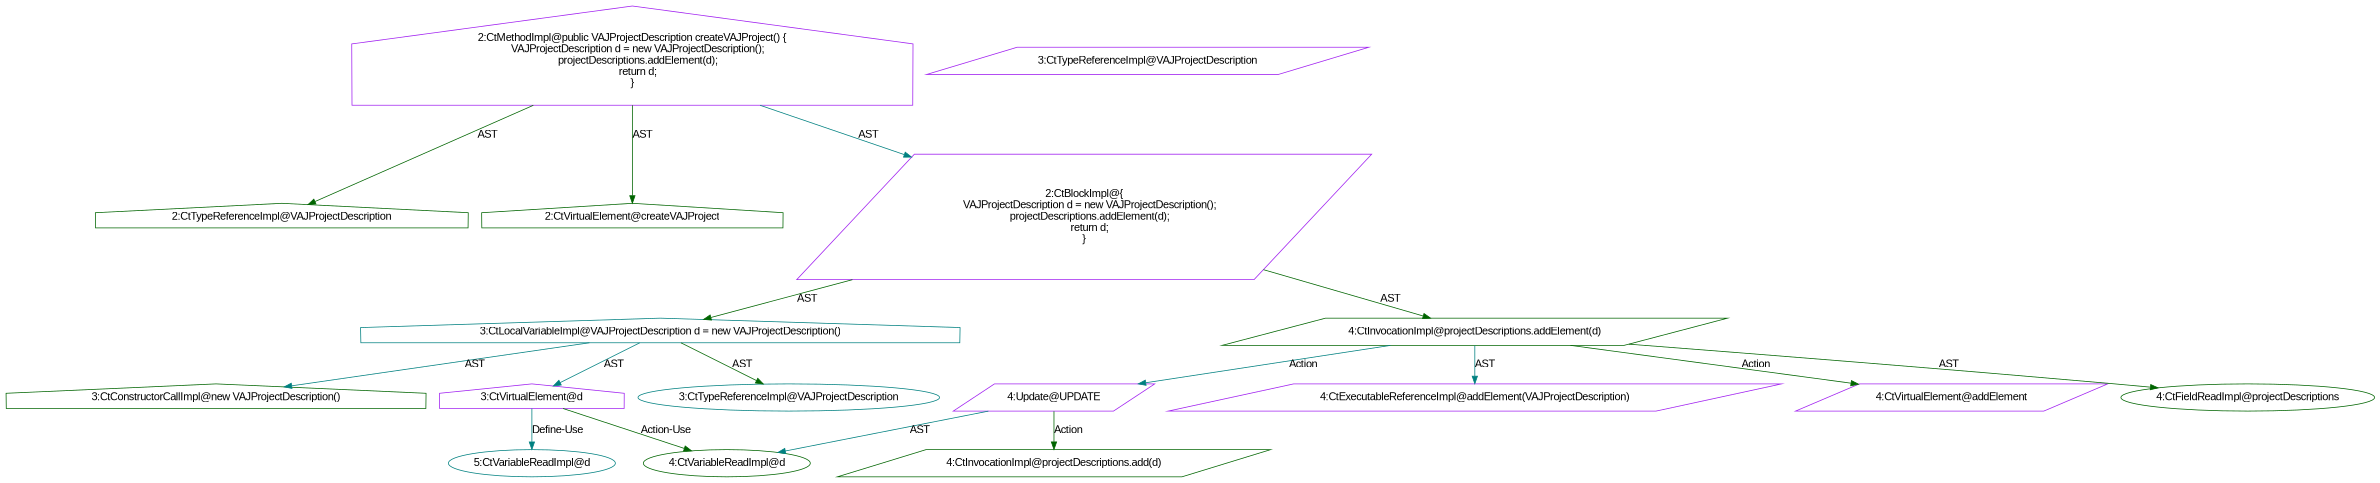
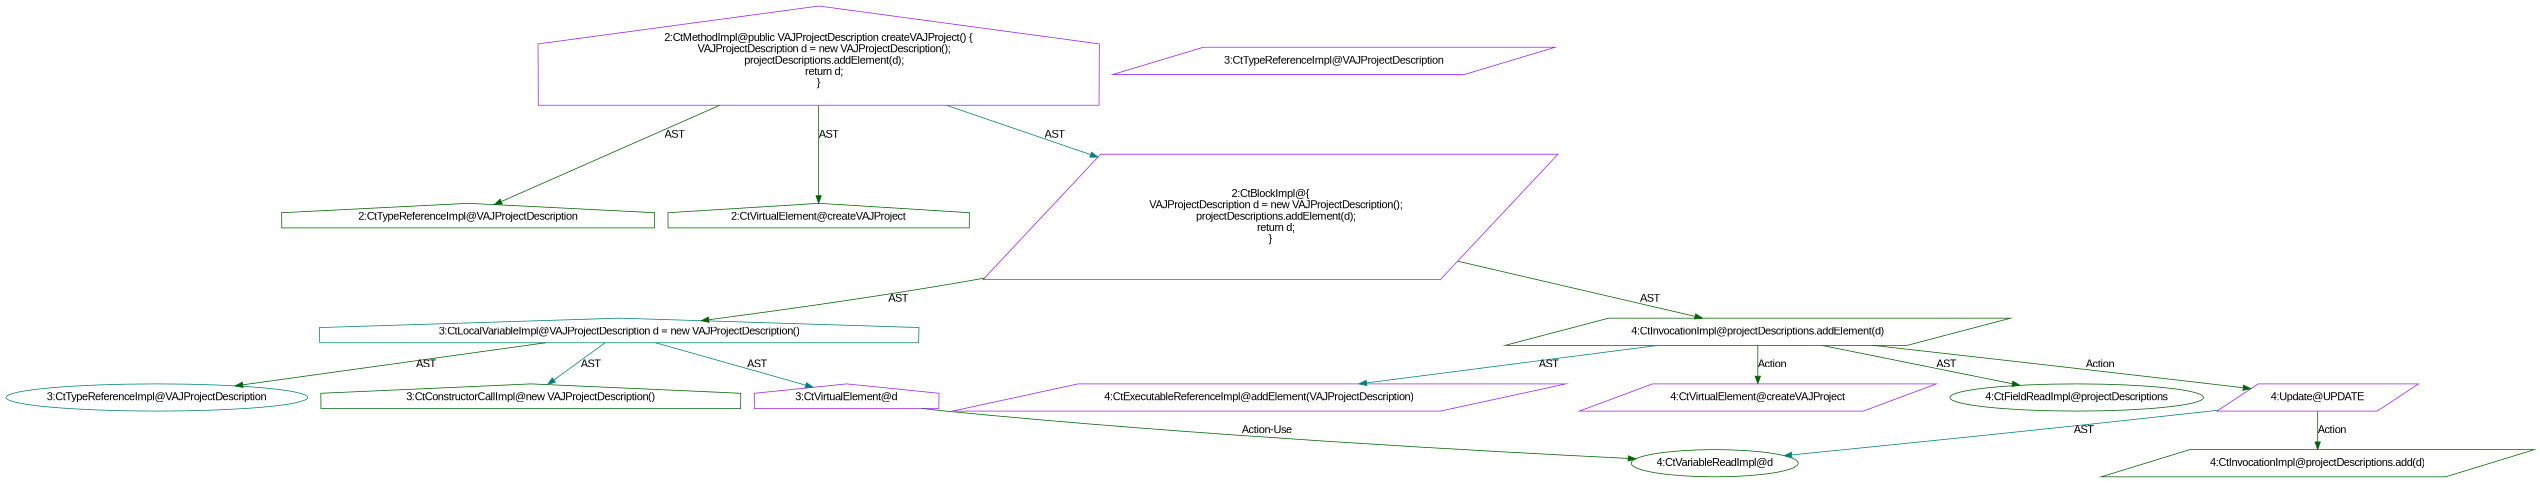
edge "4:CtInvocationImpl@projectDescriptions.addElement(d)" -> "4:Update@UPDATE": color teal -> darkgreen
node "4:CtVirtualElement@addElement": label "4:CtVirtualElement@addElement" -> "4:CtVirtualElement@createVAJProject"
node "5:CtVariableReadImpl@d": removed
